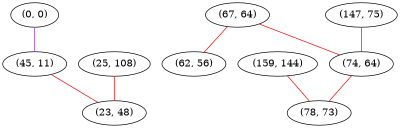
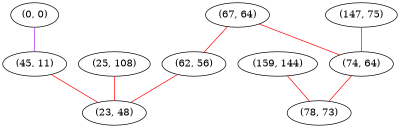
edge "(62, 56)" -- "(23, 48)": added
